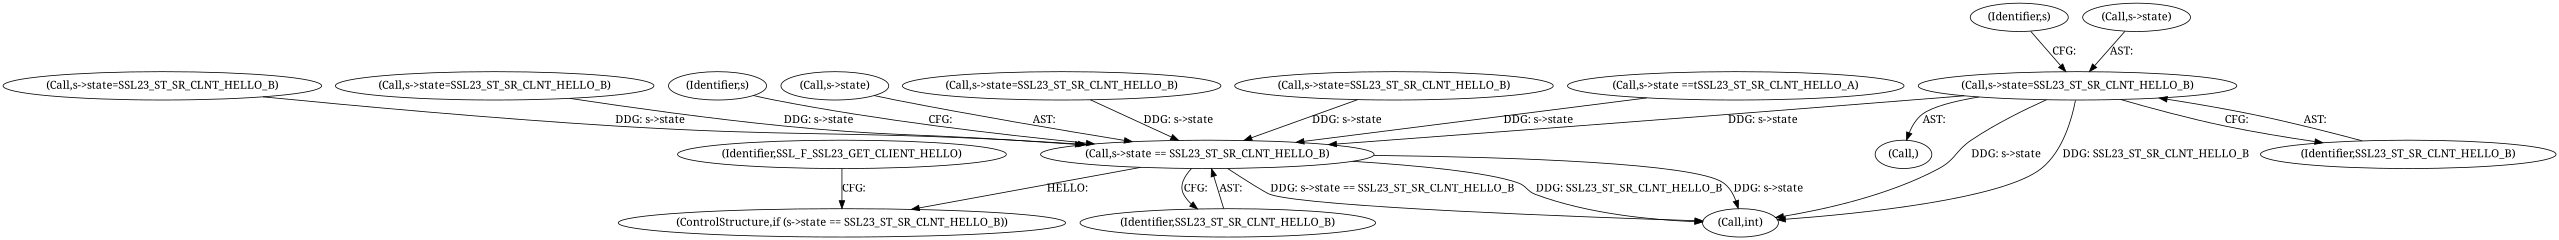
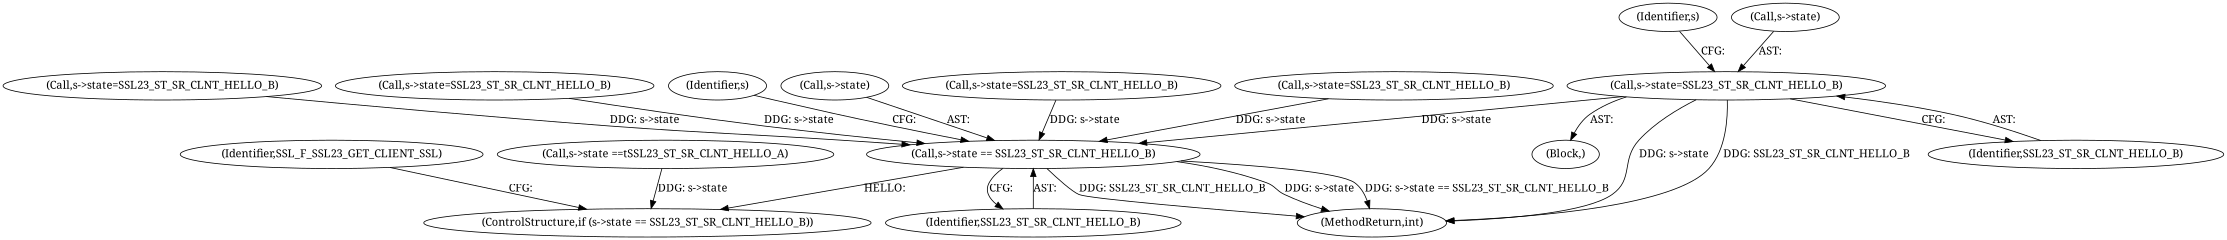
edge "(Call,s->state ==tSSL23_ST_SR_CLNT_HELLO_A)" -> "(Call,s->state == SSL23_ST_SR_CLNT_HELLO_B)": now "(Call,s->state ==tSSL23_ST_SR_CLNT_HELLO_A)" -> "(ControlStructure,if (s->state == SSL23_ST_SR_CLNT_HELLO_B))"
node "(Identifier,SSL_F_SSL23_GET_CLIENT_HELLO)": label "(Identifier,SSL_F_SSL23_GET_CLIENT_HELLO)" -> "(Identifier,SSL_F_SSL23_GET_CLIENT_SSL)"
node "(Call,)": label "(Call,)" -> "(Block,)"
node "(Call,int)": label "(Call,int)" -> "(MethodReturn,int)"
